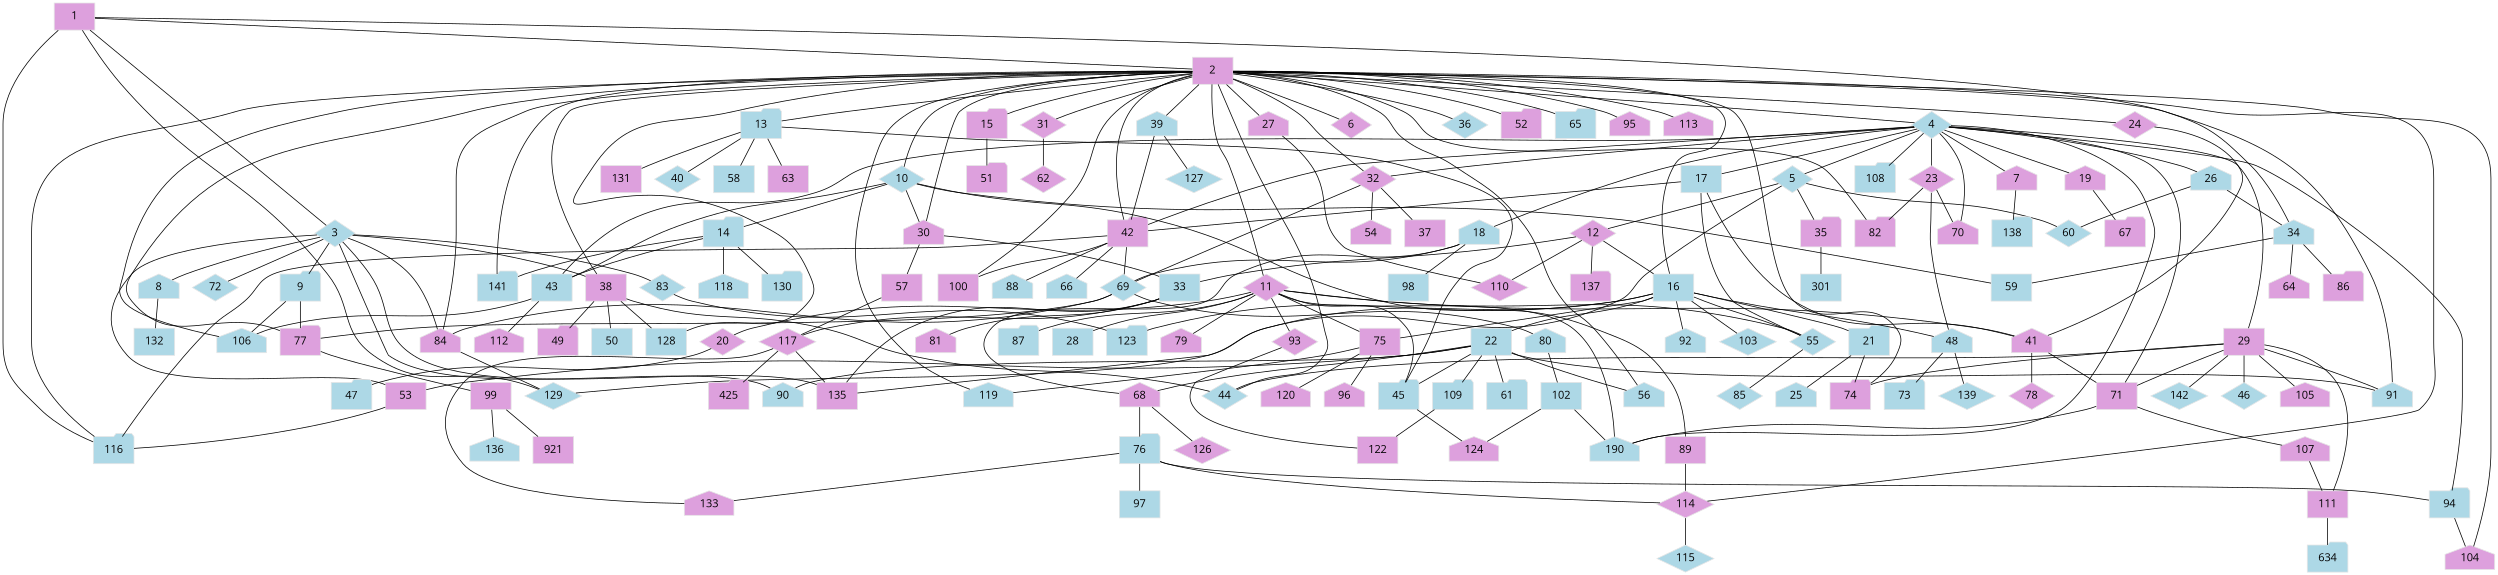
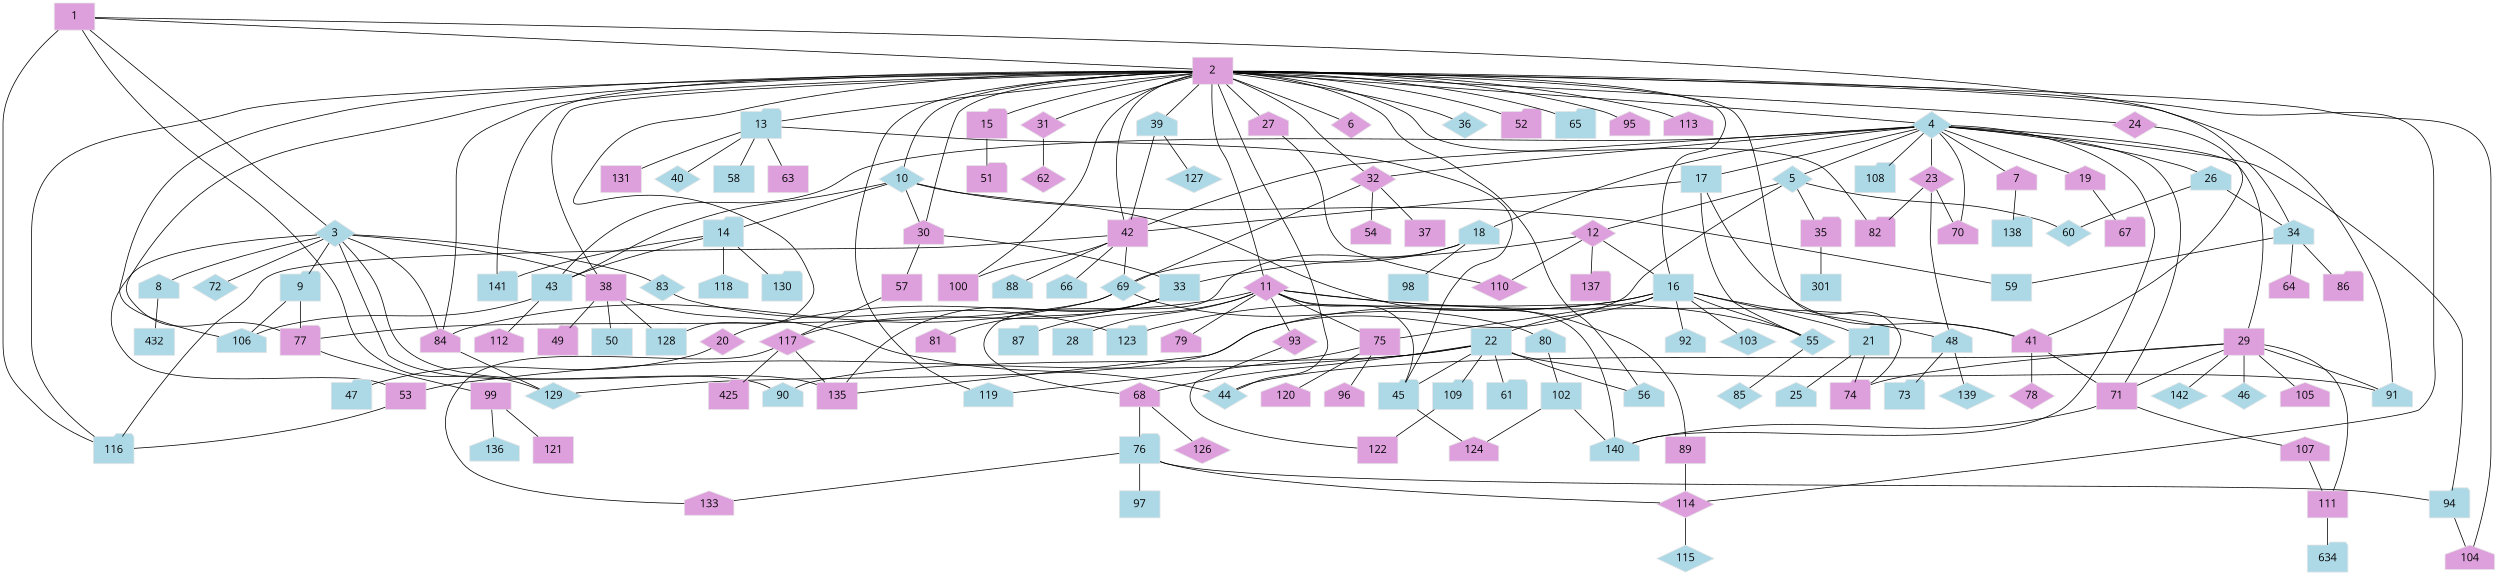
node "132": label "132" -> "432"
node "921": label "921" -> "121"
node "190": label "190" -> "140"
